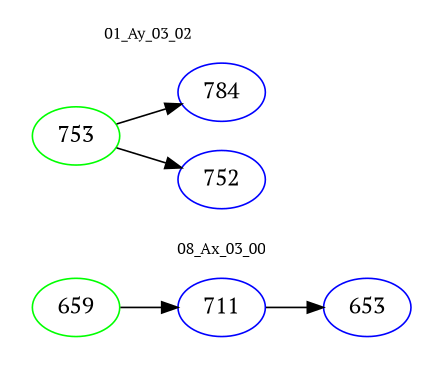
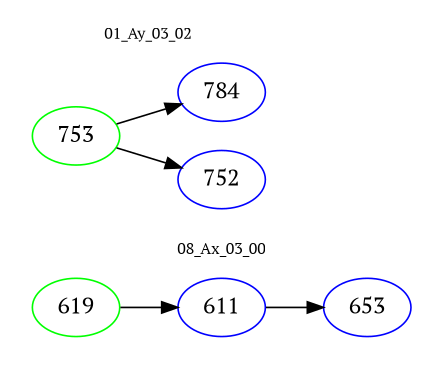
node "659": label "659" -> "619"
node "711": label "711" -> "611"
